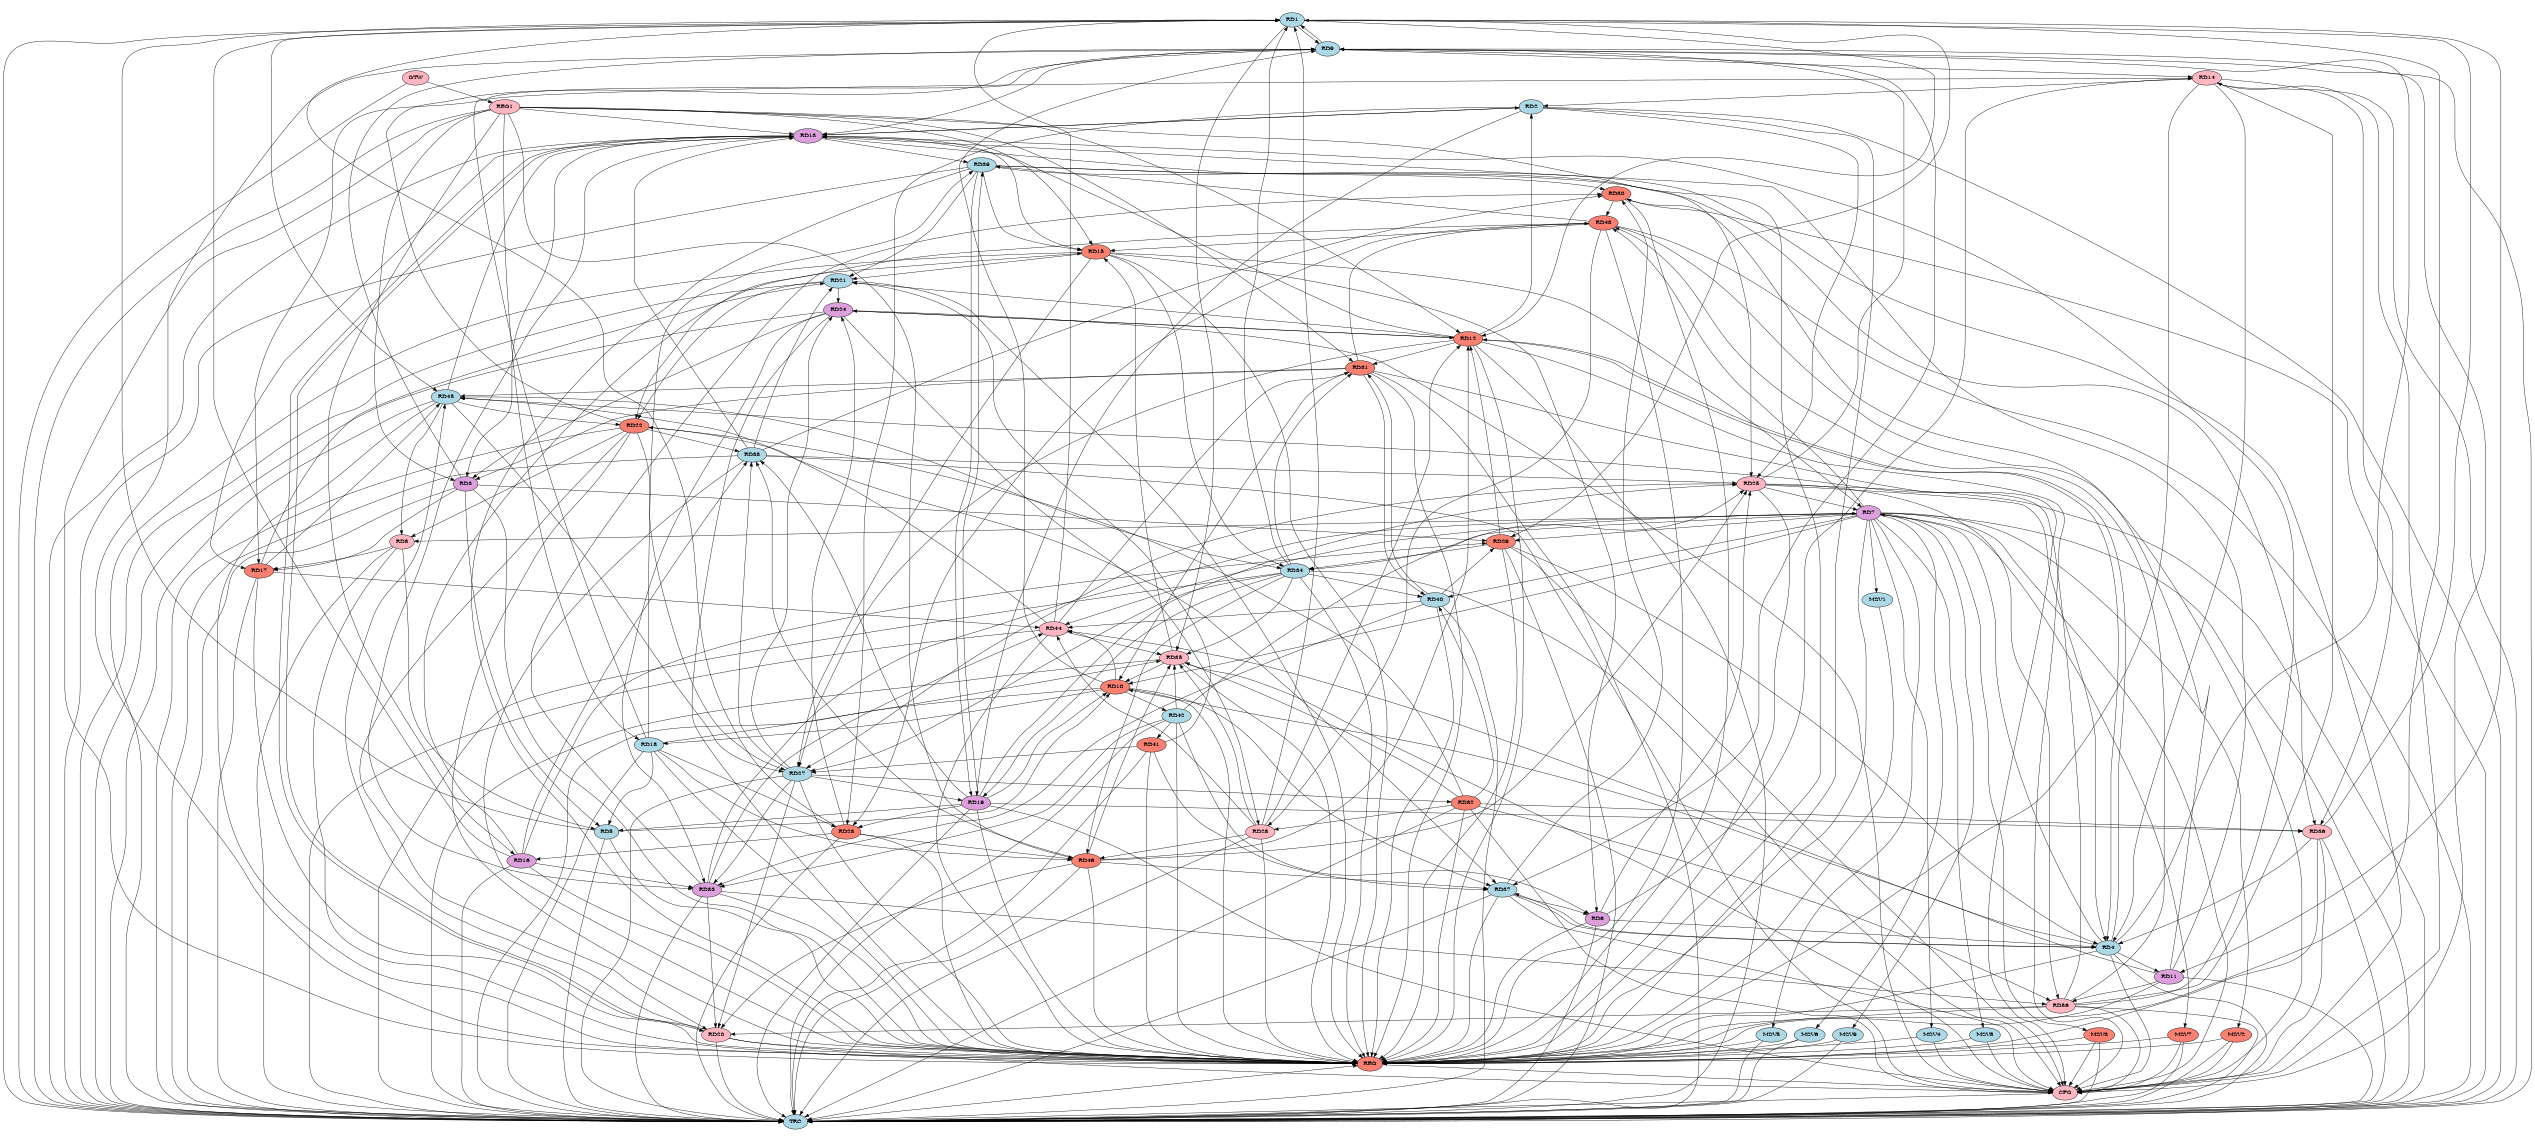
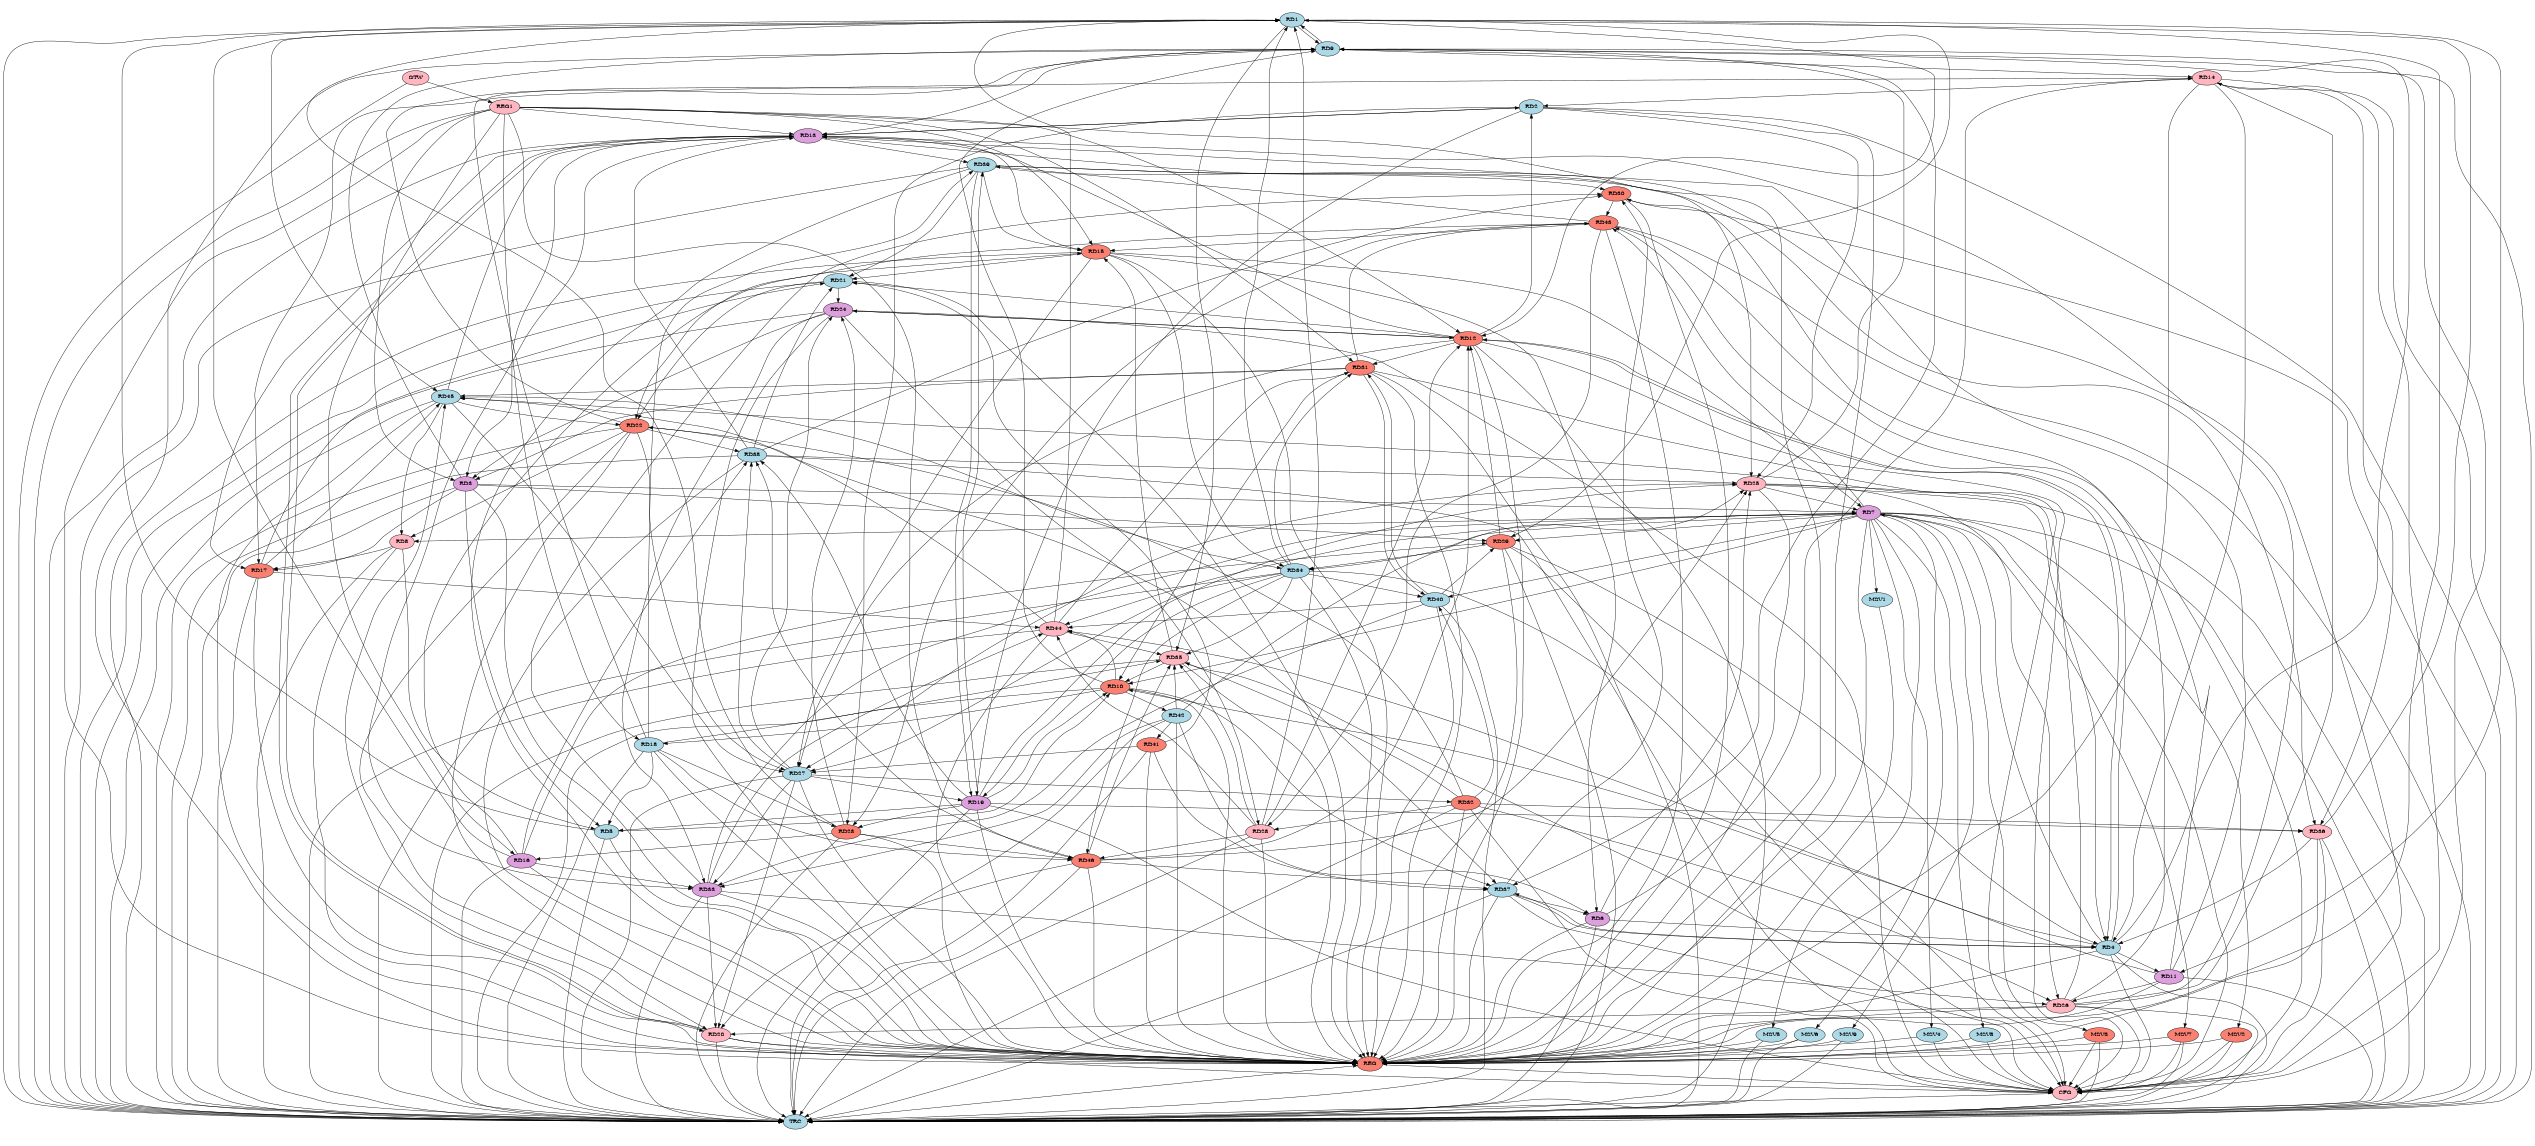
edge "RD3" -> "RD7": added
node "RD56": label "RD56" -> "RD26"
